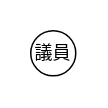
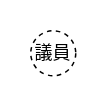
node "議員": style solid -> dashed
